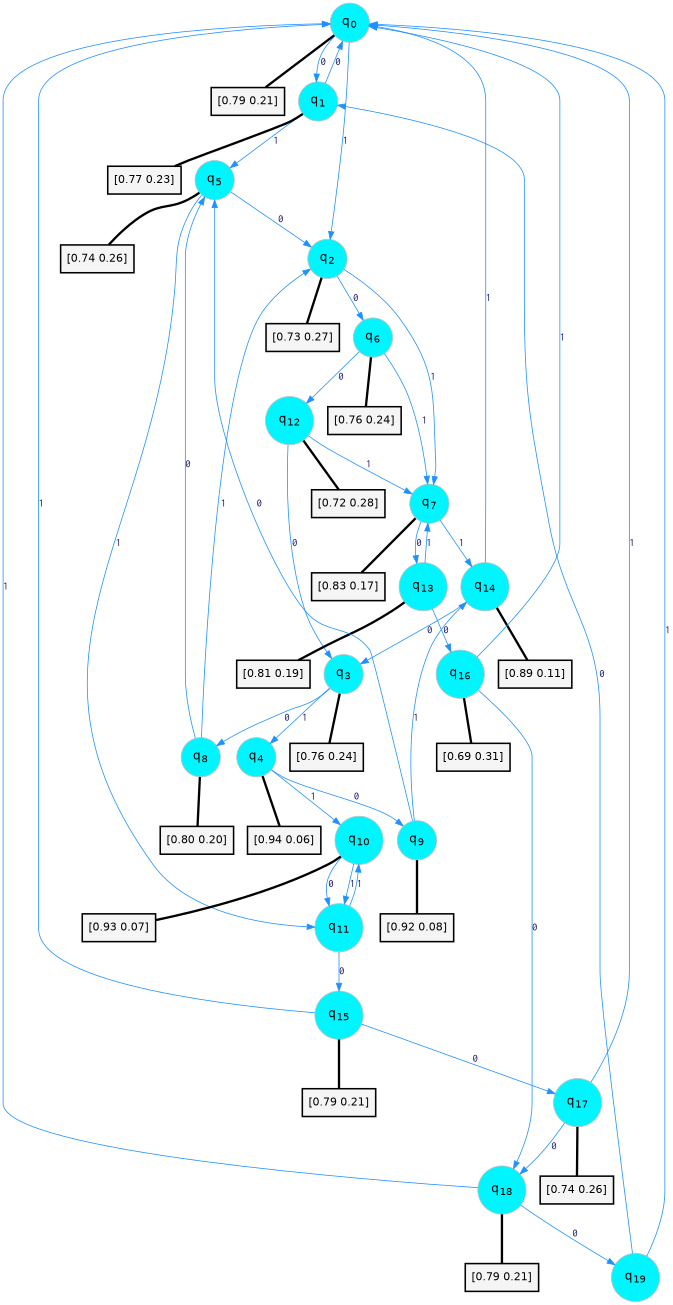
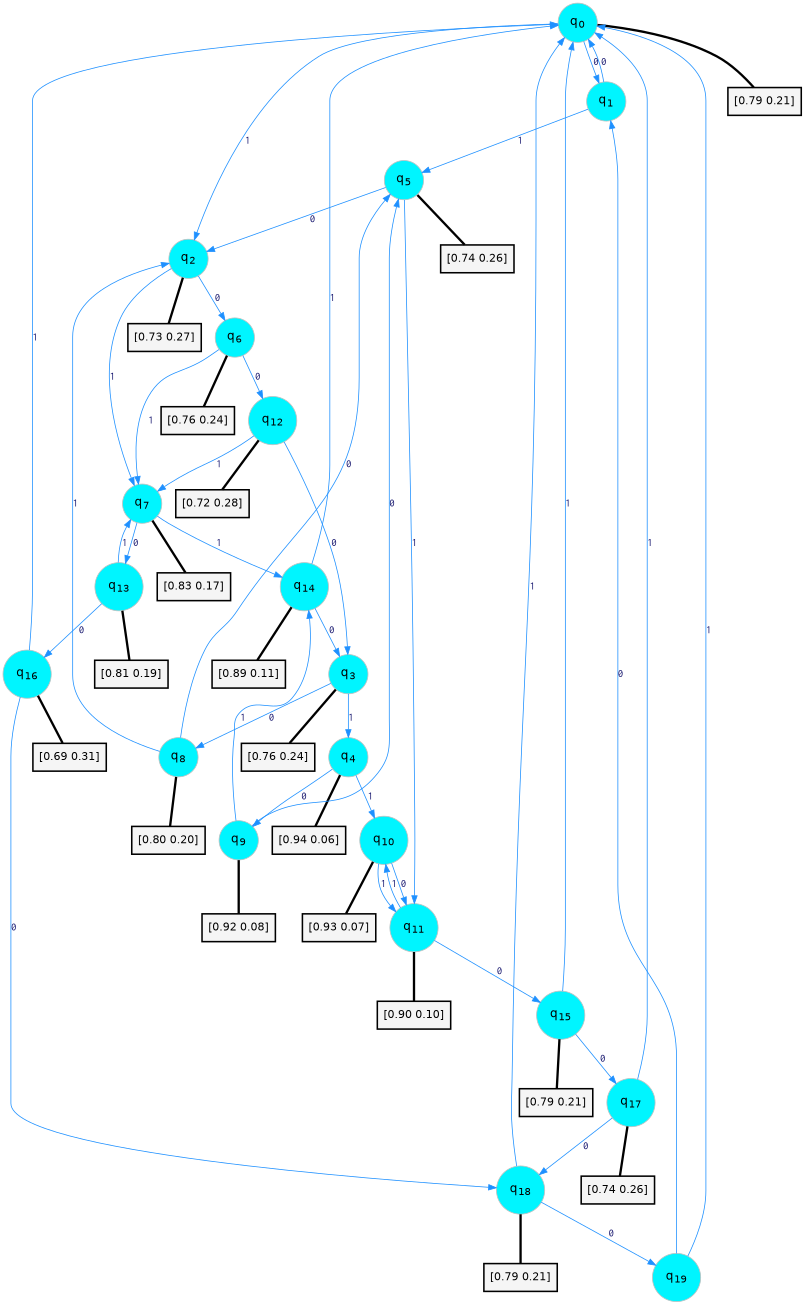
node "[0.77 0.23]": removed
node "[0.90 0.10]": added
